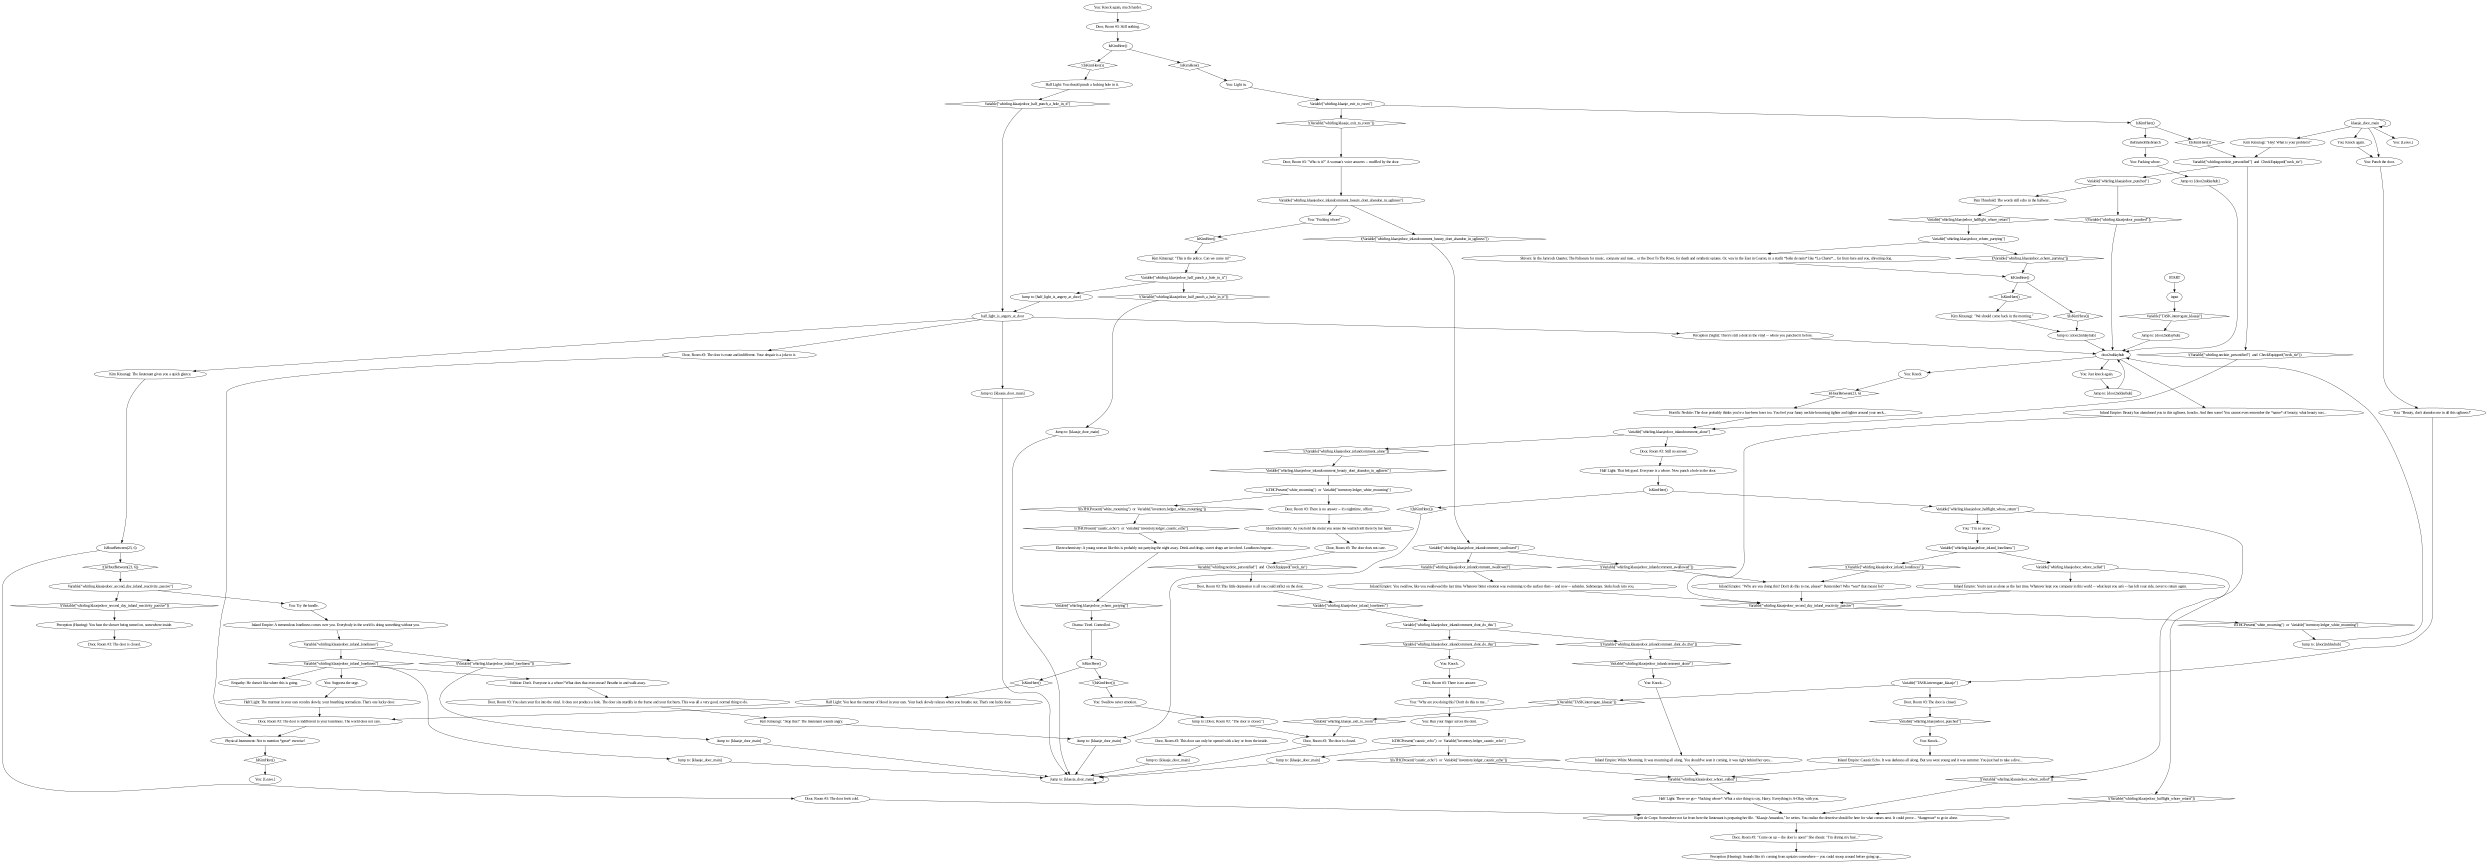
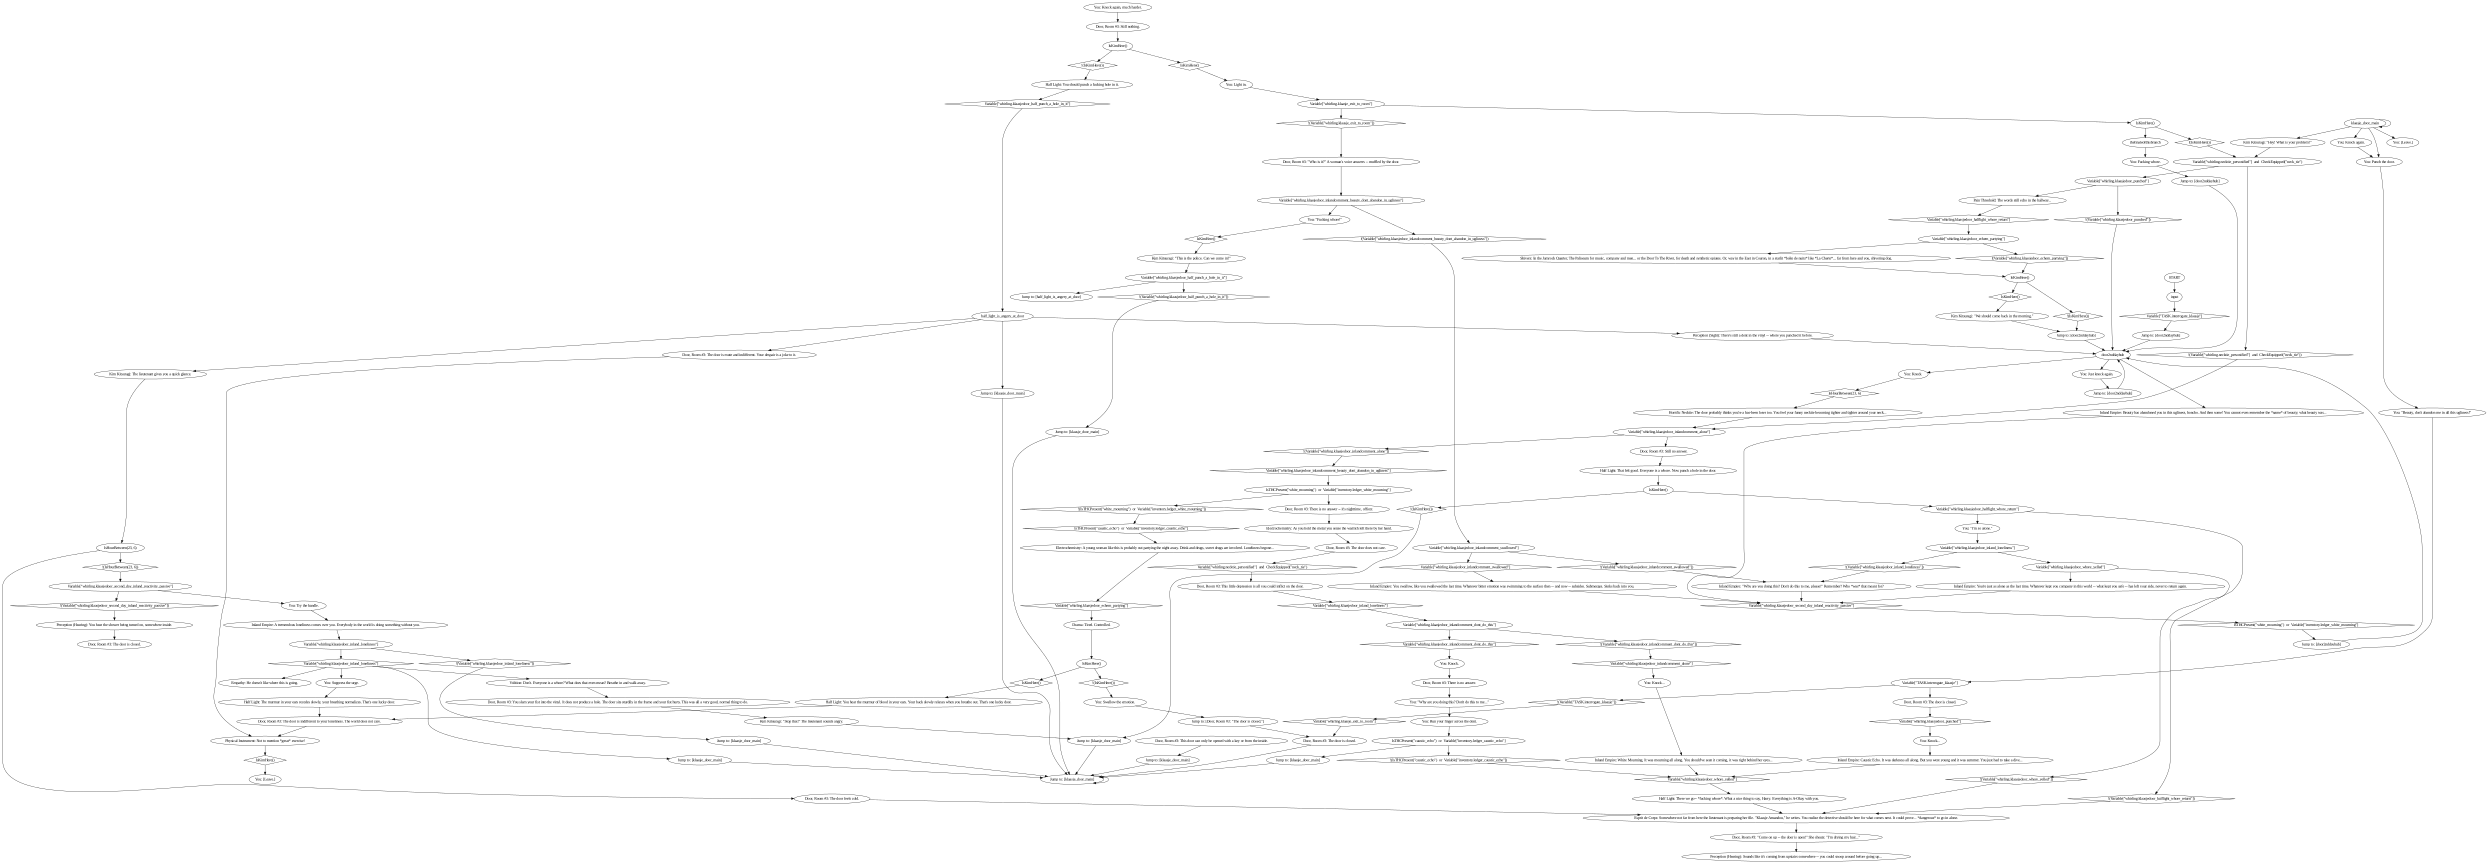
edge "Jump to: [half_light_is_angery_at_door]" -> "half_light_is_angery_at_door": removed
node "You: Swallow never emotion.": label "You: Swallow never emotion." -> "You: Swallow the emotion."
